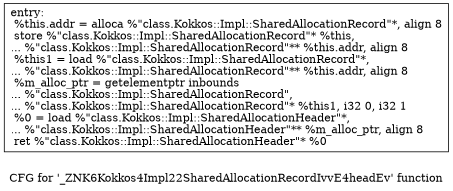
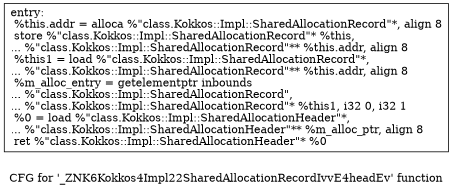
node "entry:": text "%m_alloc_ptr = getelementptr inbounds" -> "%m_alloc_entry = getelementptr inbounds"
